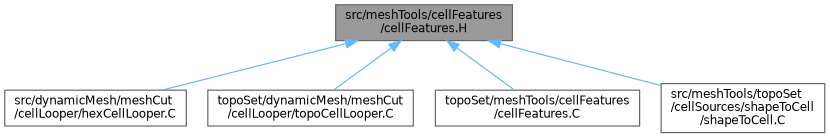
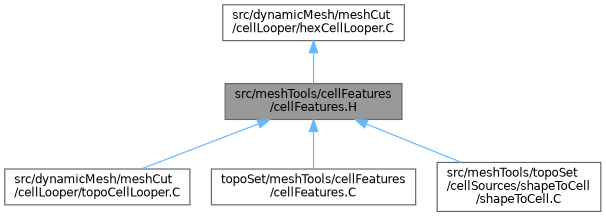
edge "src/dynamicMesh/meshCut /cellLooper/hexCellLooper.C" -> "src/meshTools/cellFeatures /cellFeatures.H": reversed
node "topoSet/dynamicMesh/meshCut /cellLooper/topoCellLooper.C": label "topoSet/dynamicMesh/meshCut /cellLooper/topoCellLooper.C" -> "src/dynamicMesh/meshCut /cellLooper/topoCellLooper.C"
